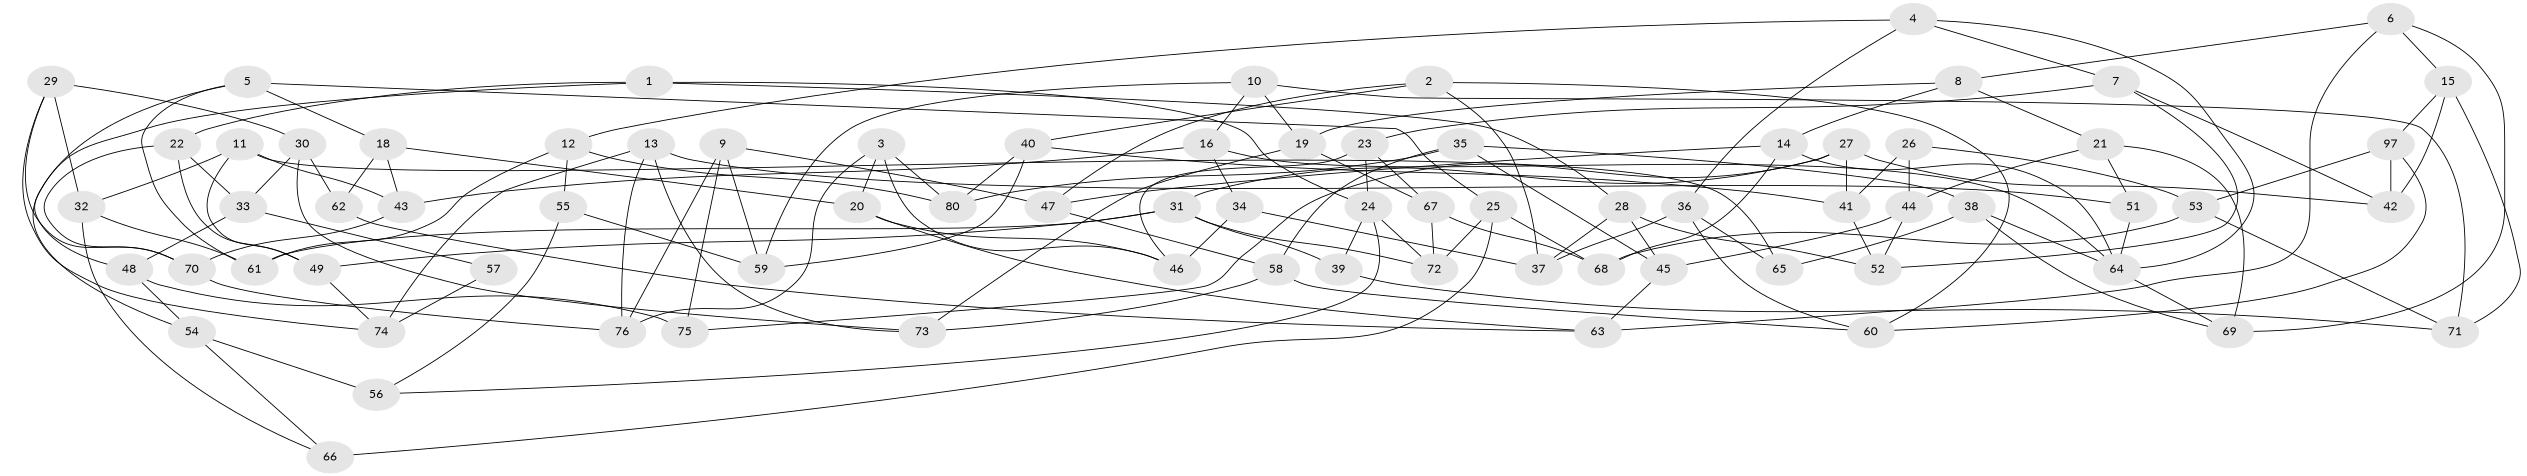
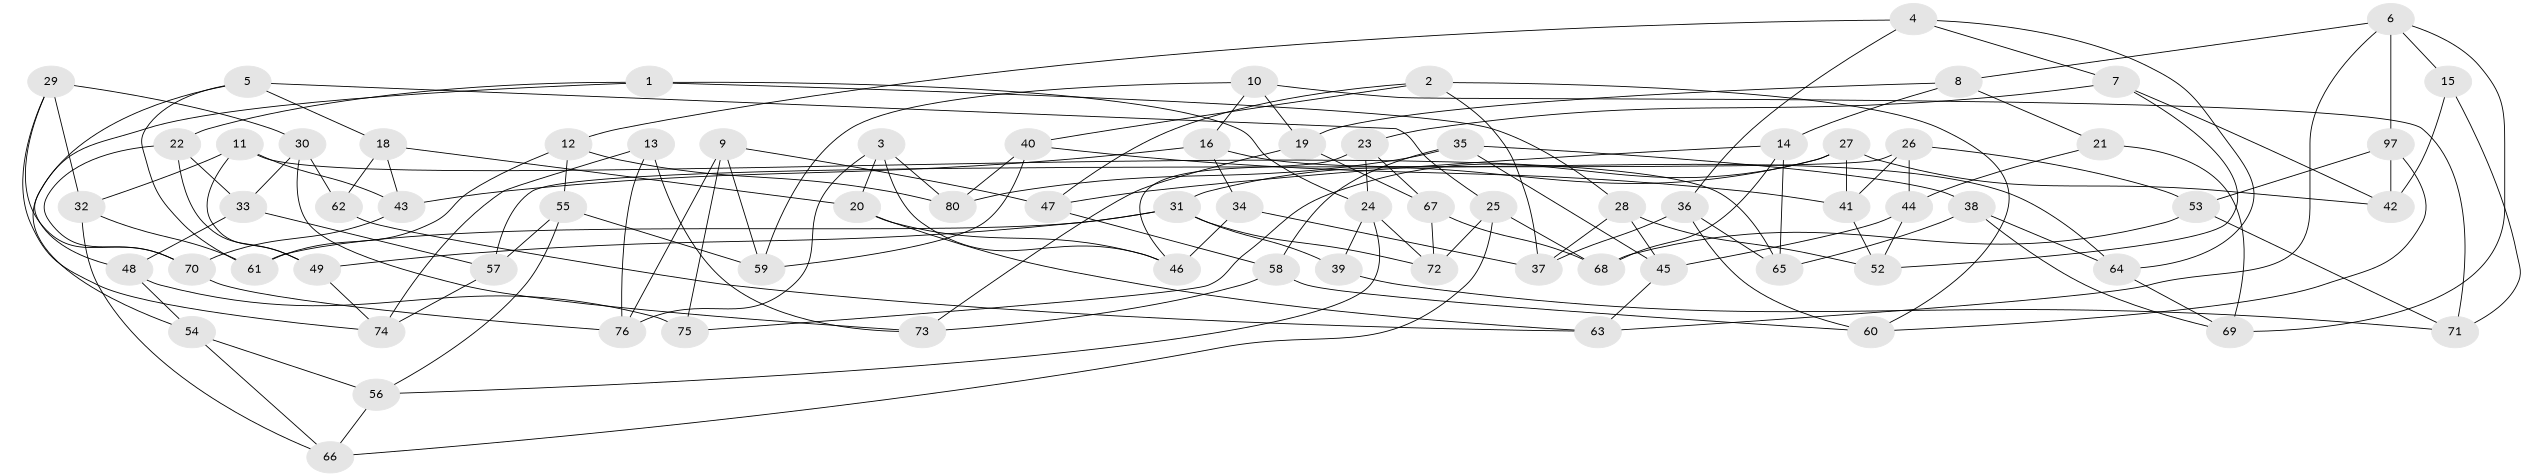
edge "15" -- "97": now "6" -- "97"
edge "14" -- "64": now "14" -- "65"
edge "26" -- "57": added
node "51": removed
edge "55" -- "57": added
edge "56" -- "66": added
